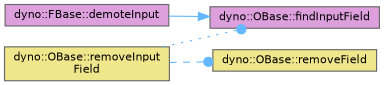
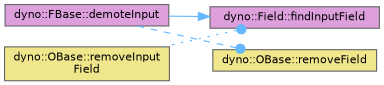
node "dyno::OBase::findInputField": label "dyno::OBase::findInputField" -> "dyno::Field::findInputField"
edge "dyno::OBase::removeInput Field" -> "dyno::OBase::removeField": now "dyno::FBase::demoteInput" -> "dyno::OBase::removeField"
